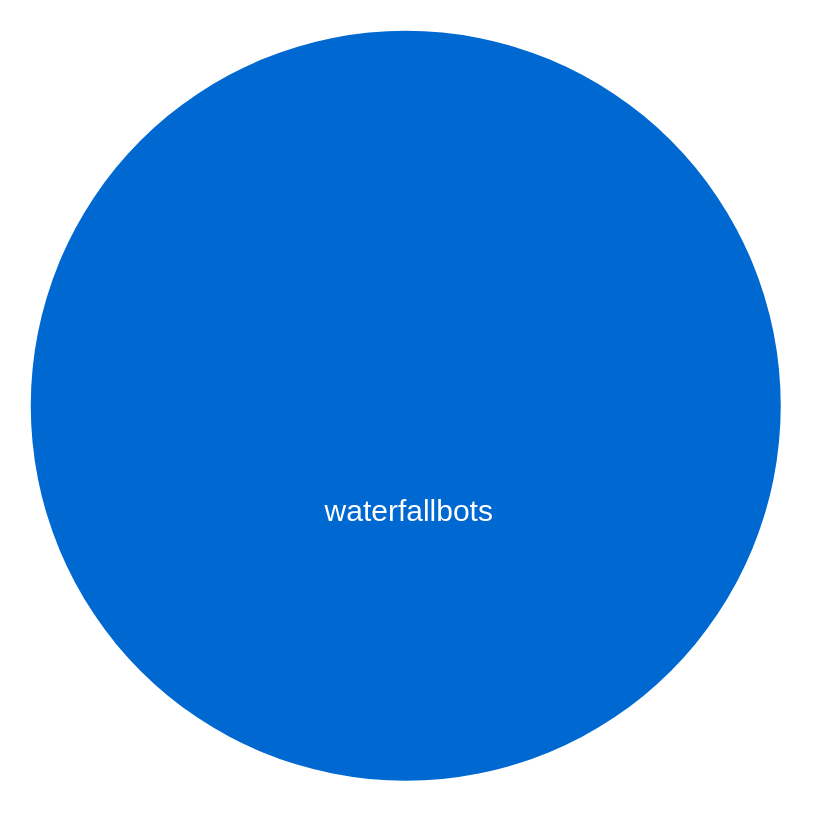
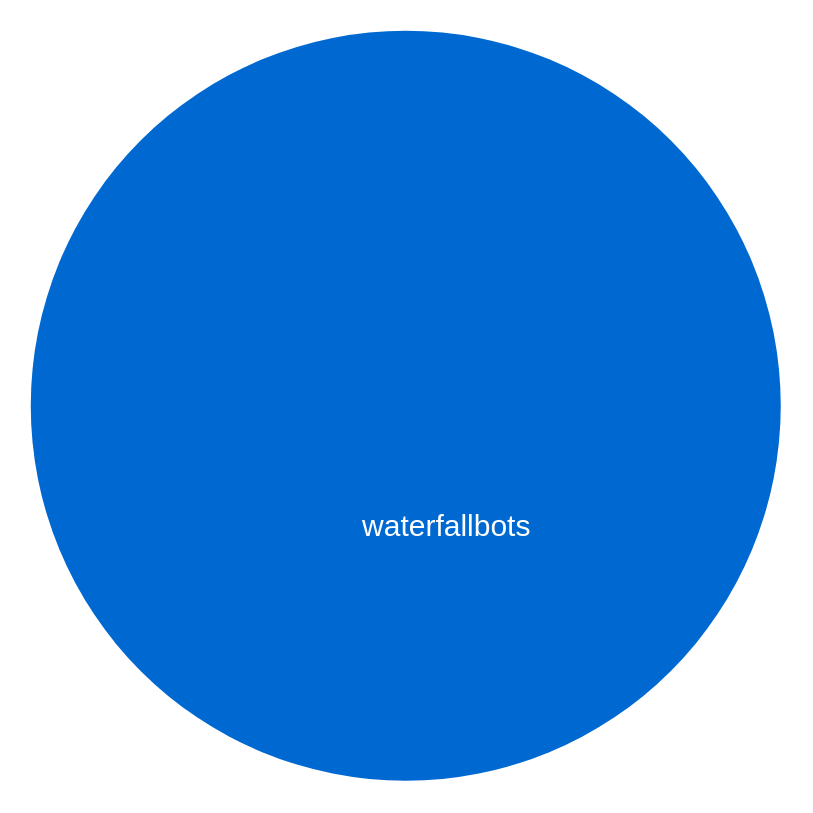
node "waterfallbots": moved (408, 509) -> (446, 524)
